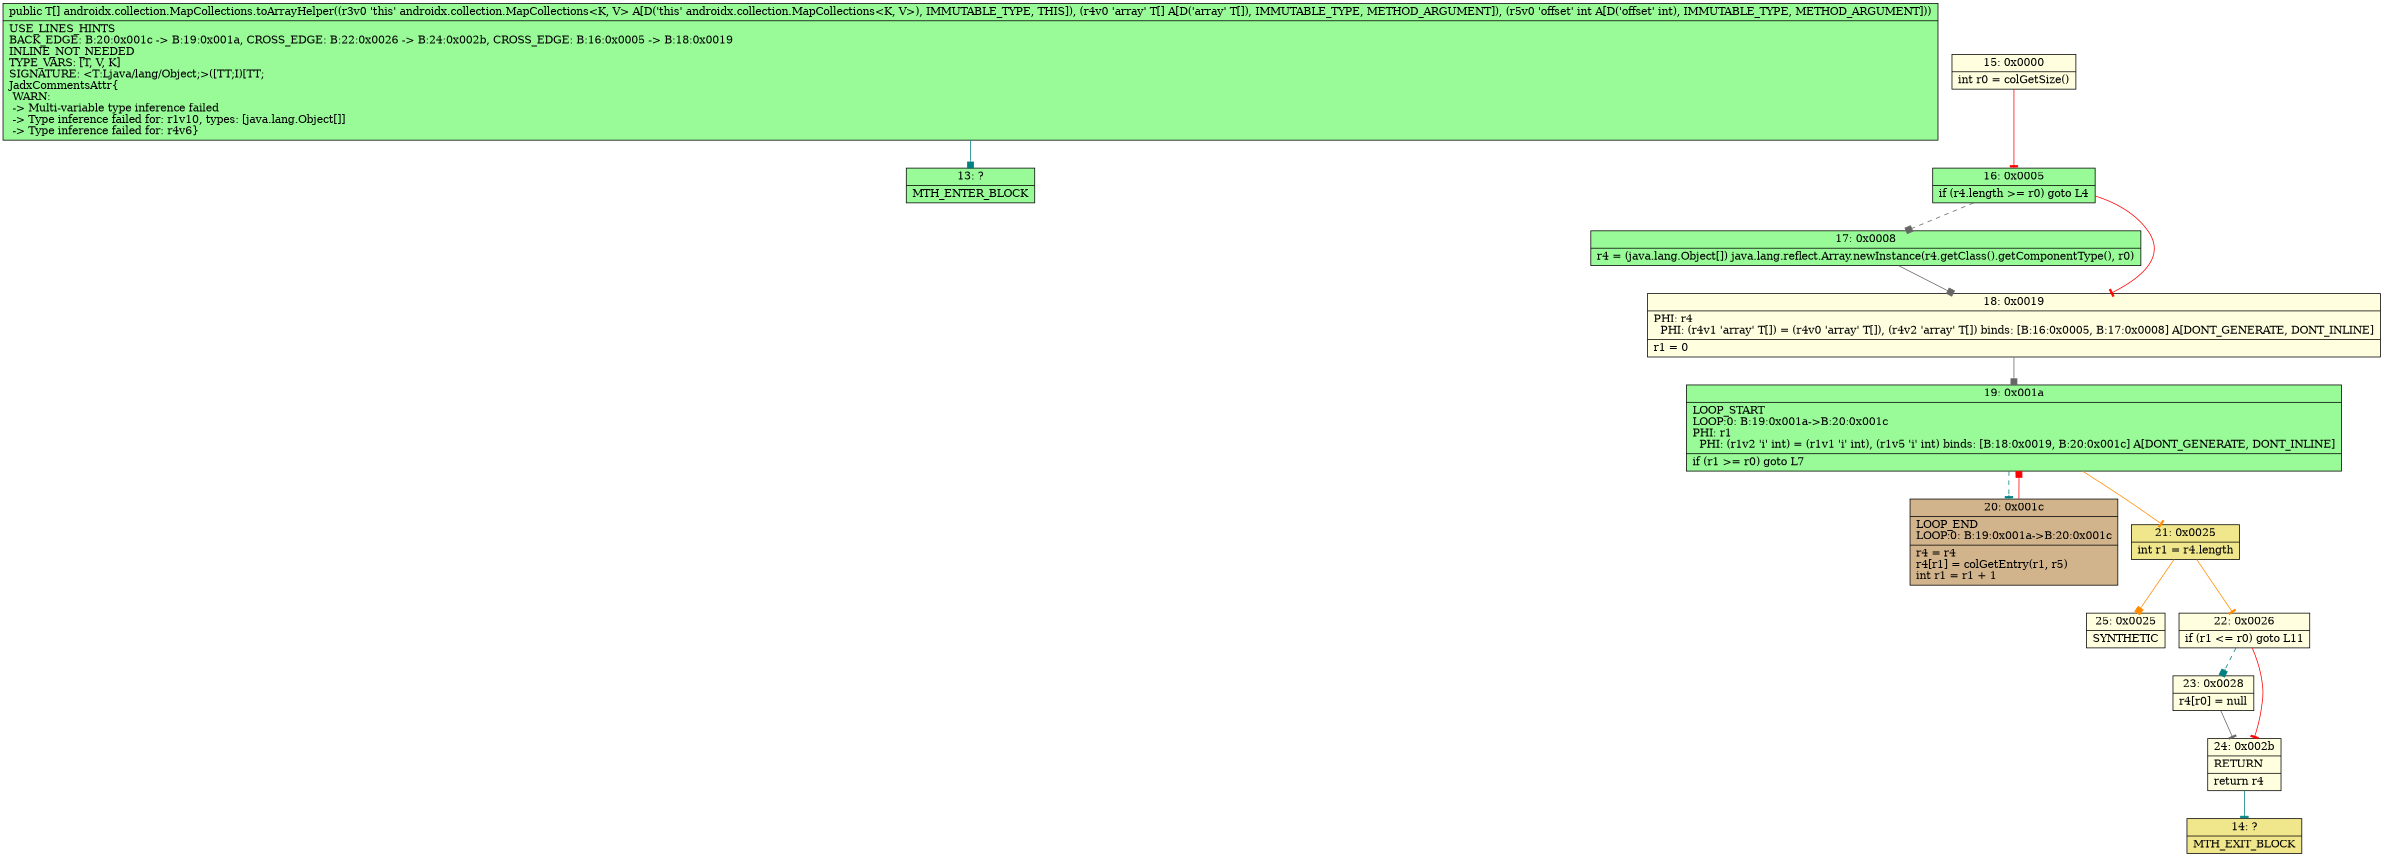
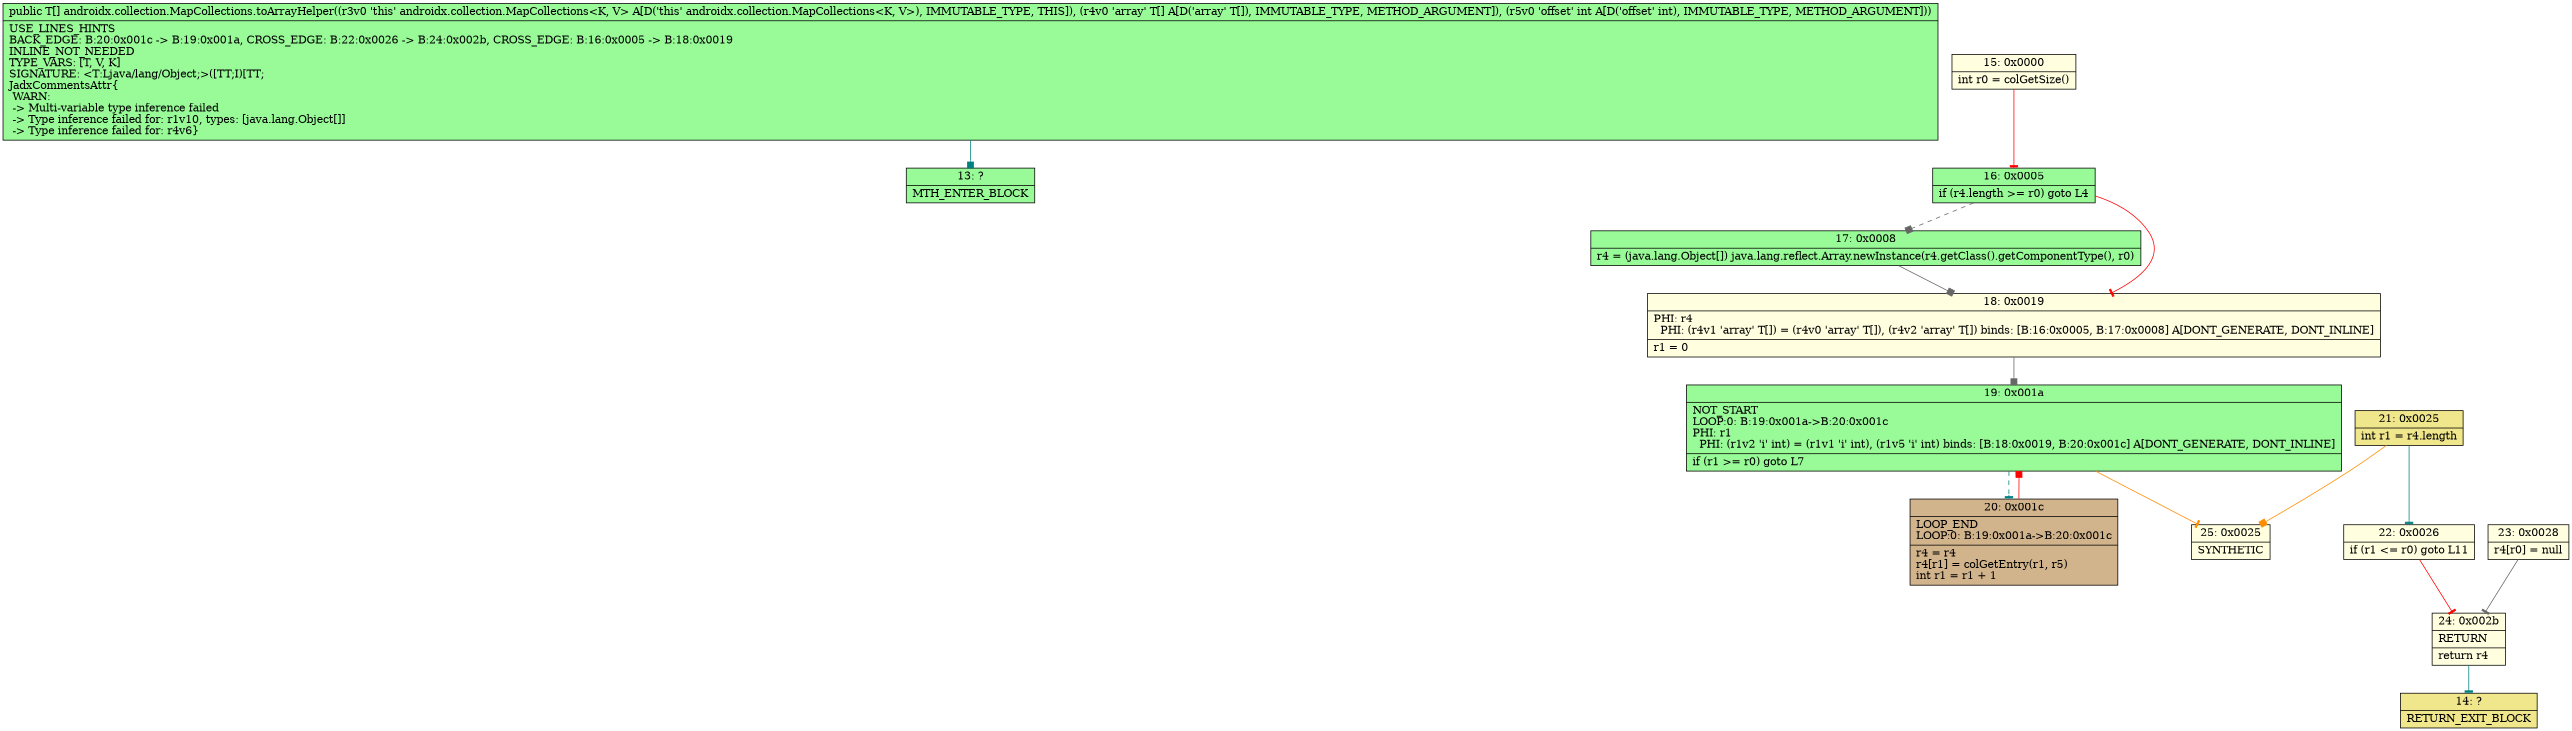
node "19: 0x001a": text "LOOP_START" -> "NOT_START"
edge "19: 0x001a" -> "21: 0x0025": now "19: 0x001a" -> "25: 0x0025"
edge "21: 0x0025" -> "22: 0x0026": color darkorange -> teal
edge "22: 0x0026" -> "23: 0x0028": removed
node "14: ?": text "MTH_EXIT_BLOCK" -> "RETURN_EXIT_BLOCK"
